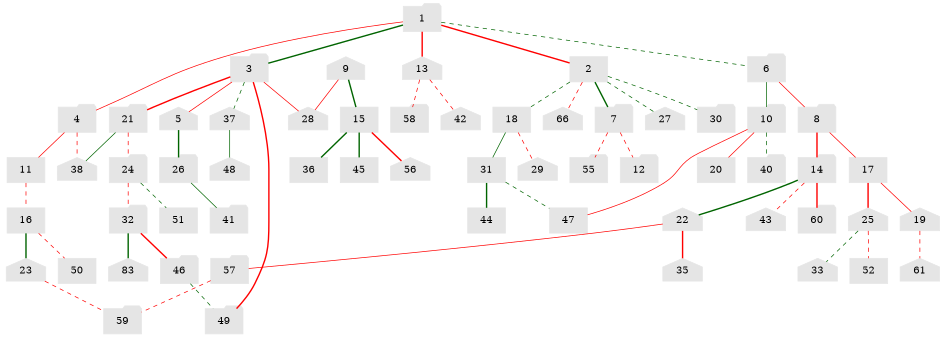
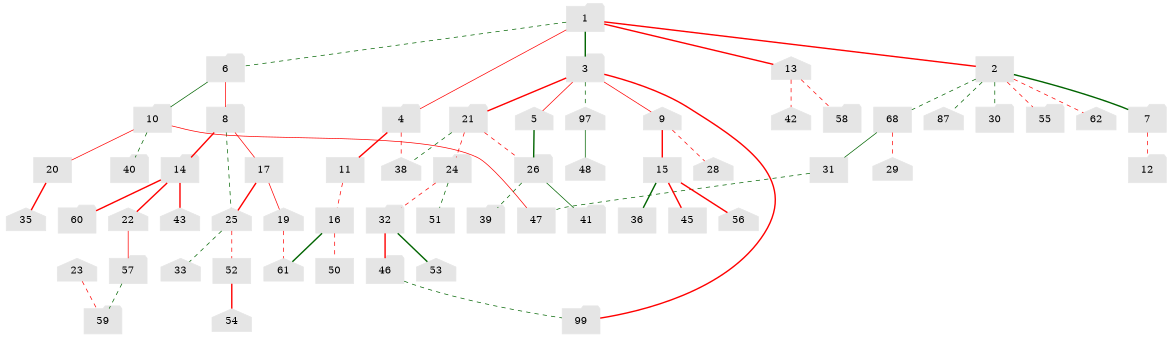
edge "9" -- "15": color darkgreen -> red
edge "9" -- "28": style solid -> dashed
edge "3" -- "28": now "3" -- "9"
node "37": label "37" -> "97"
node "18": label "18" -> "68"
node "66": label "66" -> "62"
node "27": label "27" -> "87"
edge "4" -- "11": style solid -> bold
edge "15" -- "45": color darkgreen -> red
edge "21" -- "26": added
edge "7" -- "55": now "2" -- "55"
edge "21" -- "38": style solid -> dashed
edge "8" -- "25": added
edge "14" -- "43": style dashed -> bold
edge "14" -- "22": color darkgreen -> red
node "39": added
node "44": removed
edge "22" -- "35": now "20" -- "35"
edge "16" -- "23": now "16" -- "61"
node "83": label "83" -> "53"
edge "57" -- "59": color red -> darkgreen
node "49": label "49" -> "99"
node "54": added
